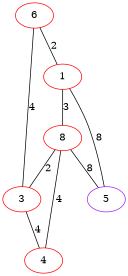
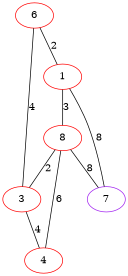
edge "8" -- "4": label "4" -> "6"
node "5": label "5" -> "7"
